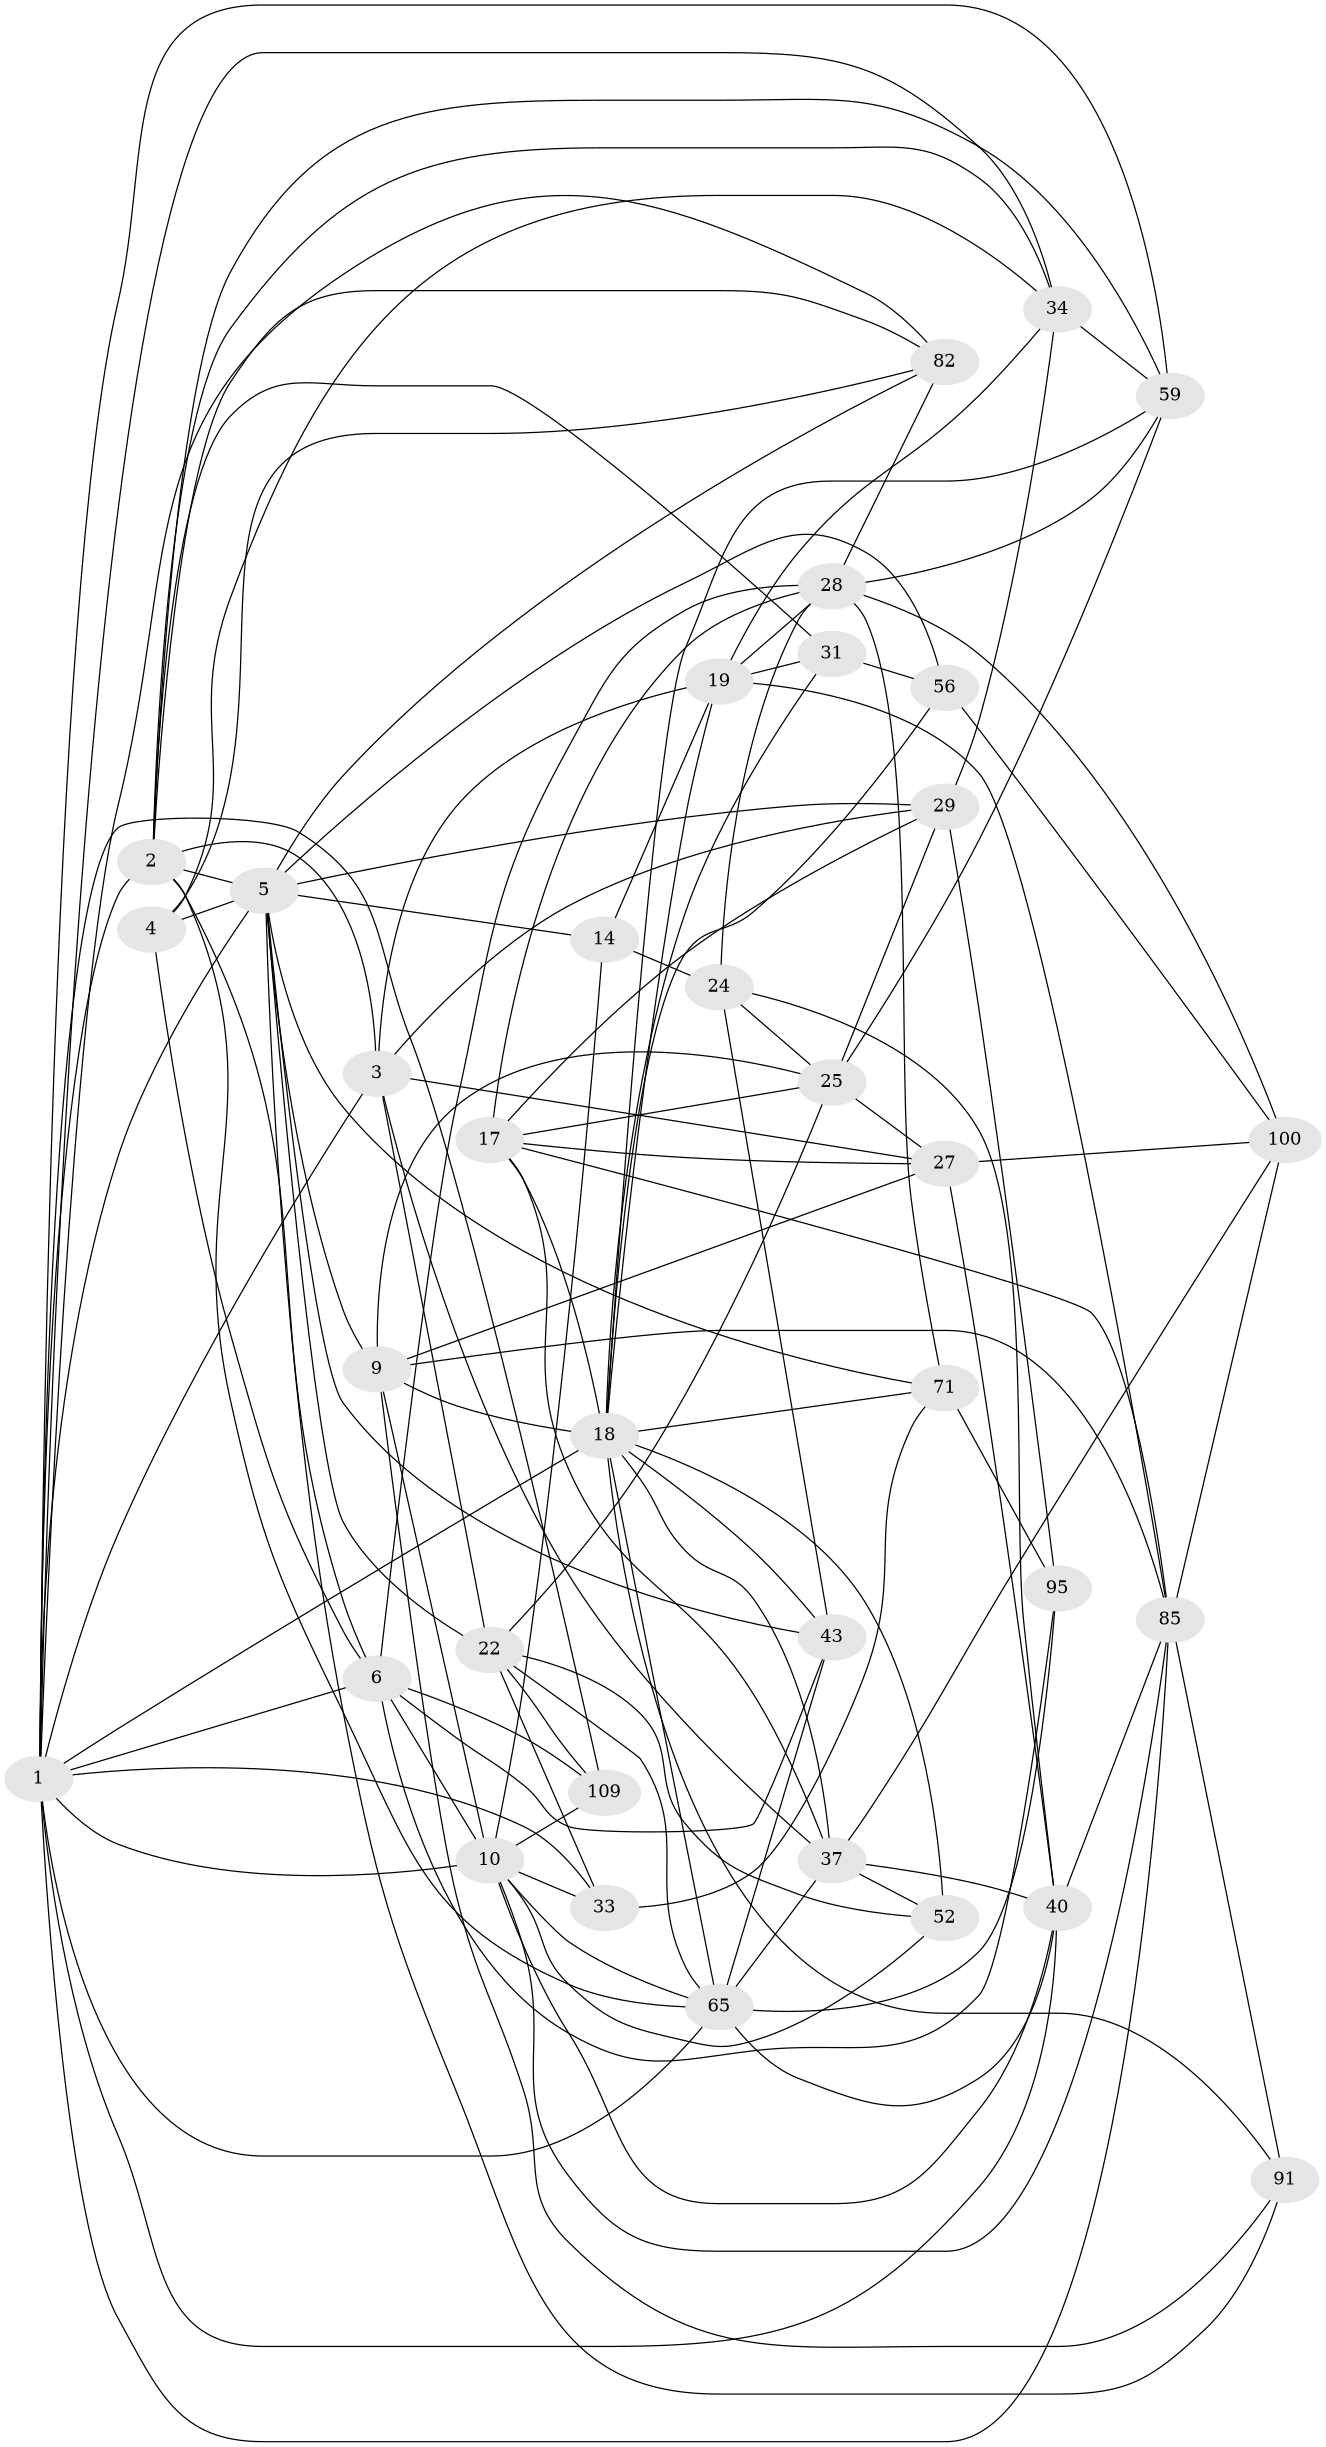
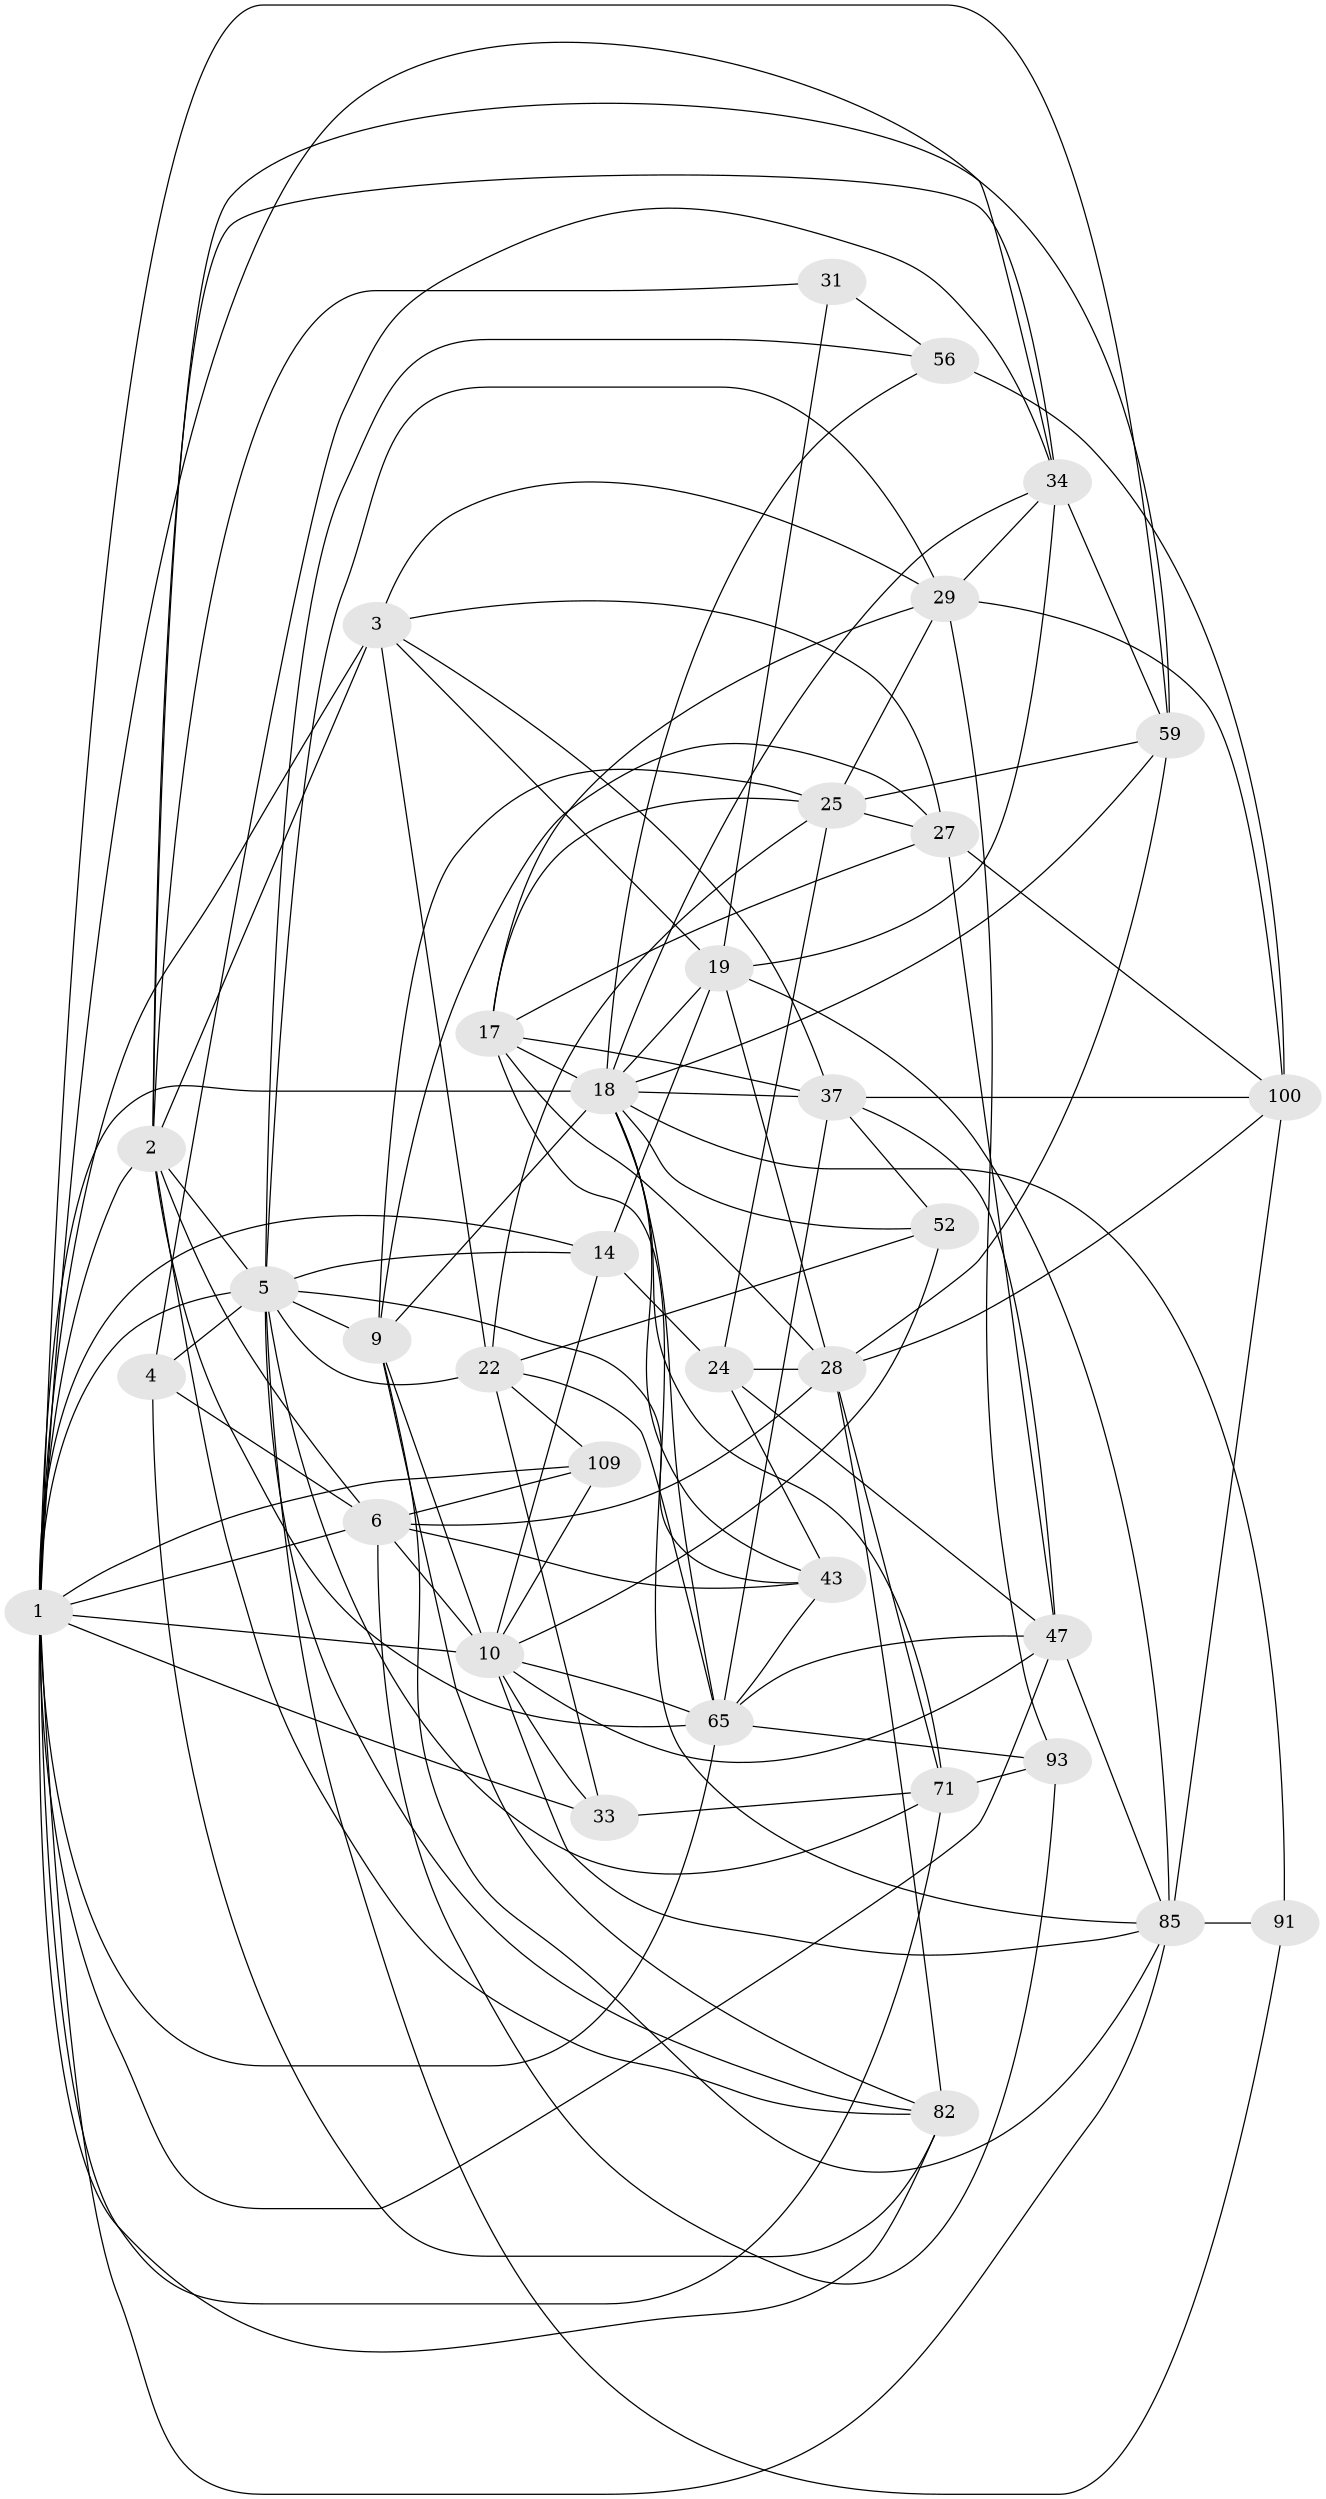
edge "29" -- "100": added
edge "31" -- "18": now "34" -- "18"
edge "14" -- "1": added
node "95": label "95" -> "93"
node "40": label "40" -> "47"
edge "9" -- "91": now "9" -- "82"
edge "1" -- "71": added
